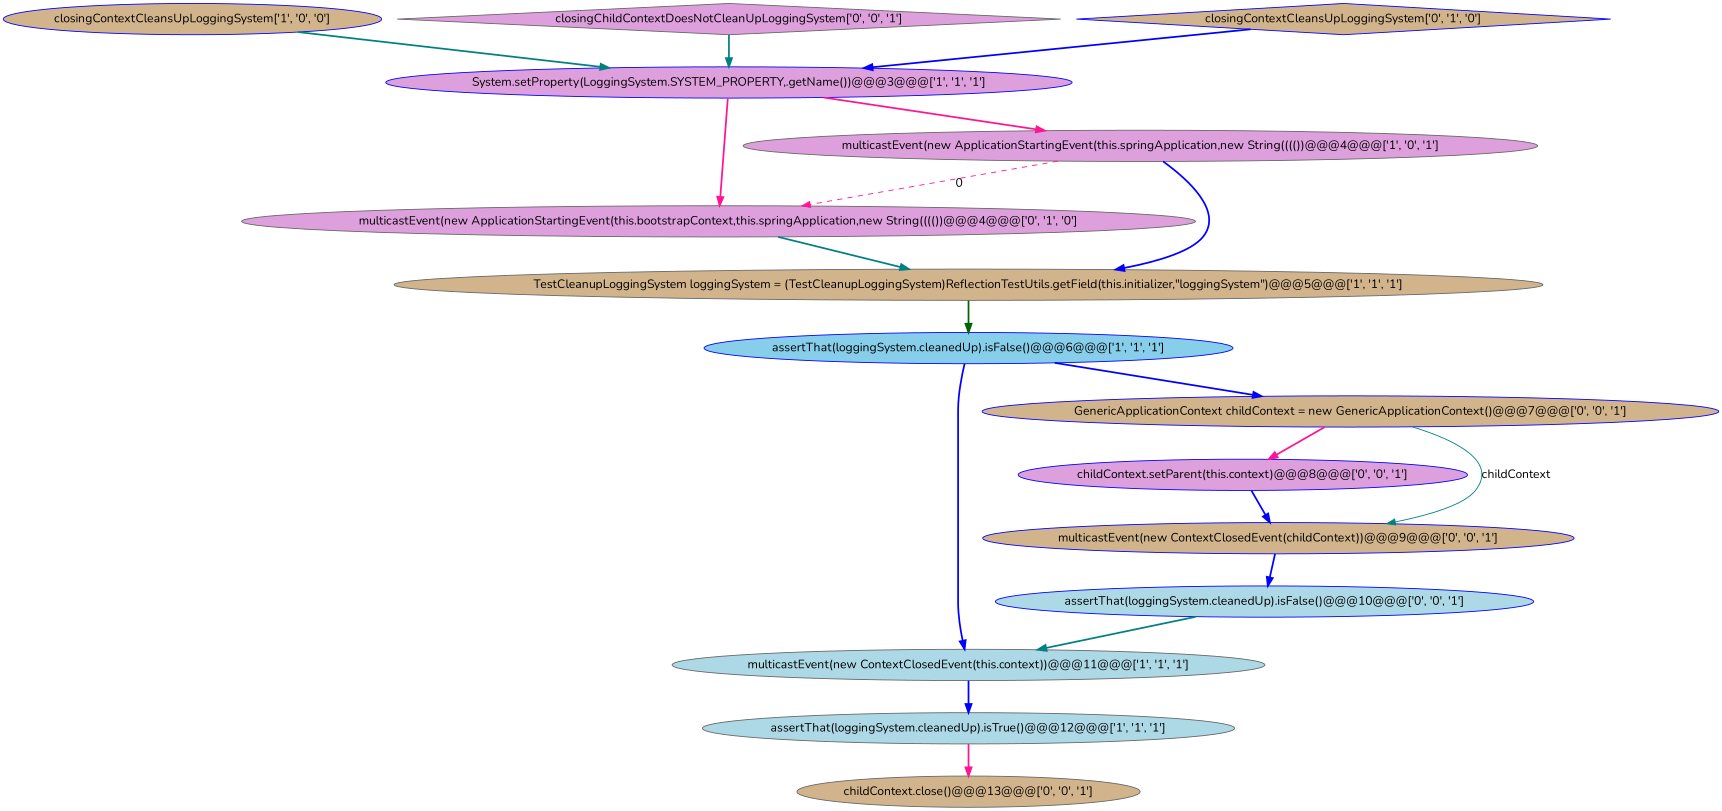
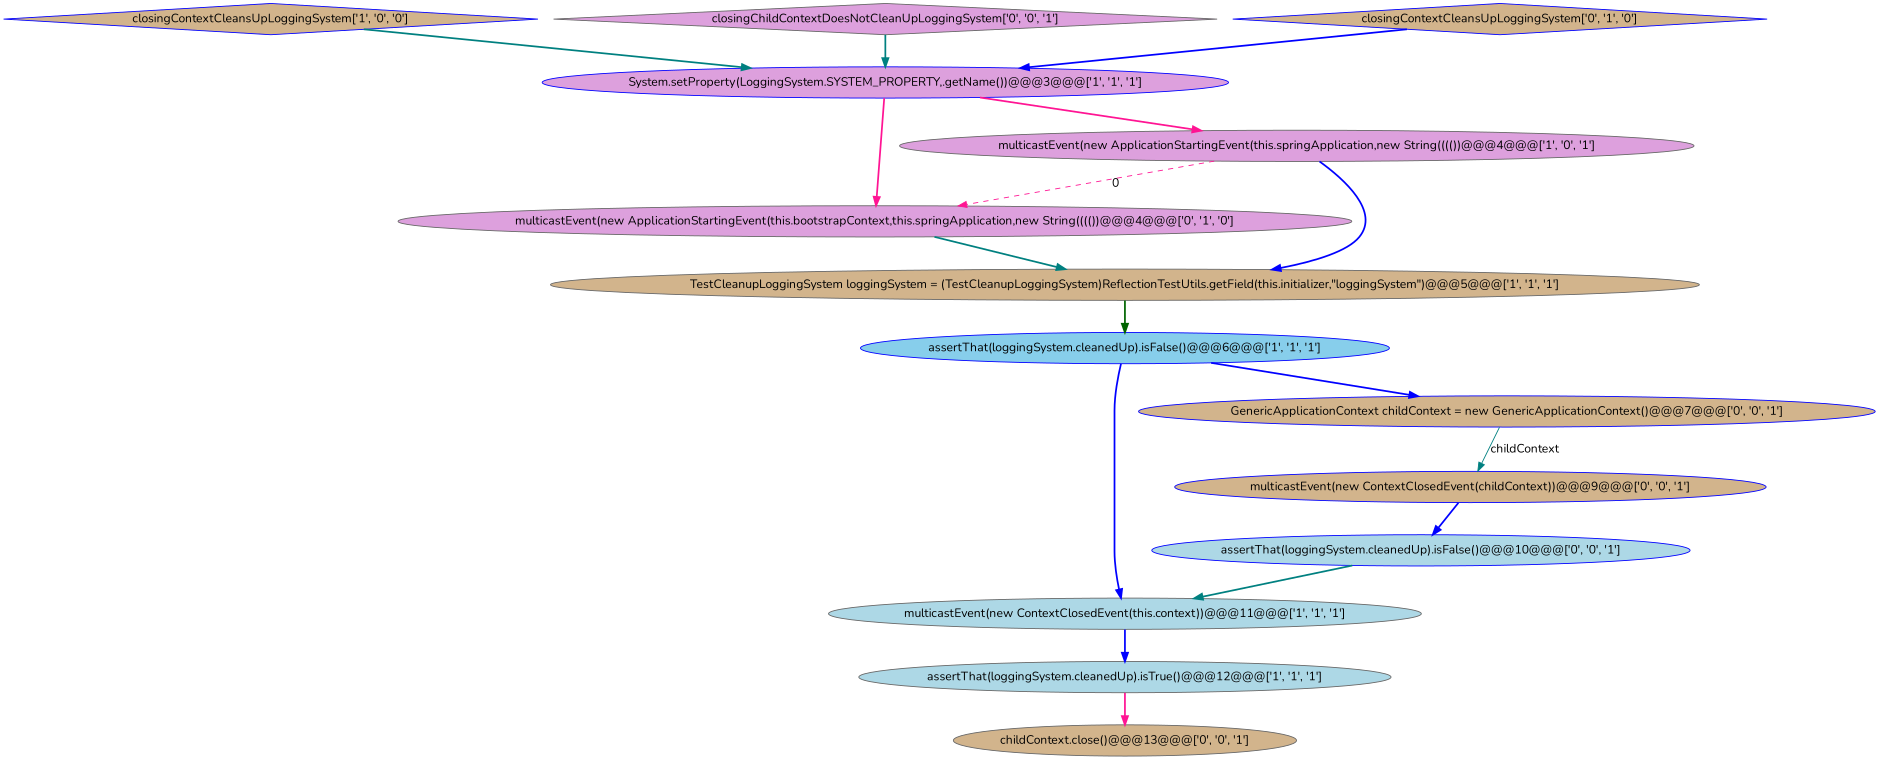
node "closingContextCleansUpLoggingSystem['1', '0', '0']": shape ellipse -> diamond
node "childContext.setParent(this.context)@@@8@@@['0', '0', '1']": removed
